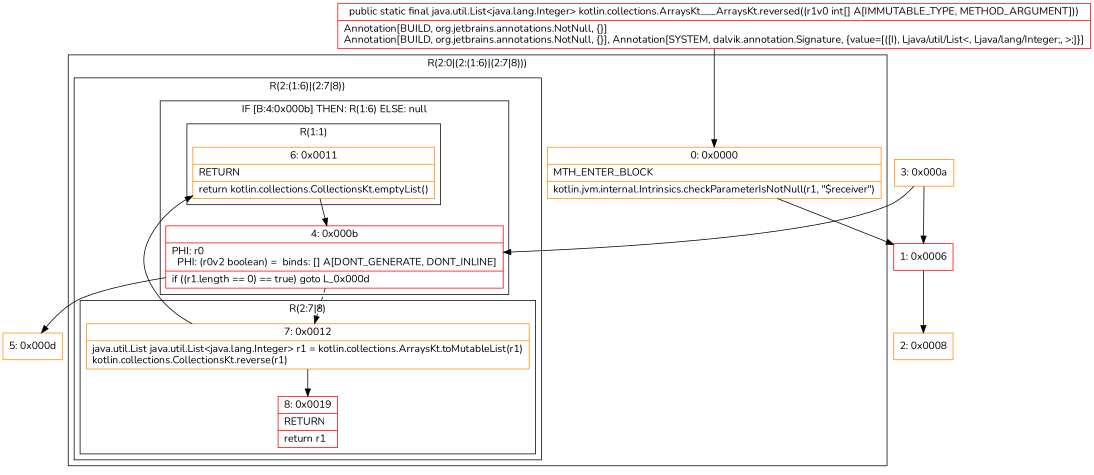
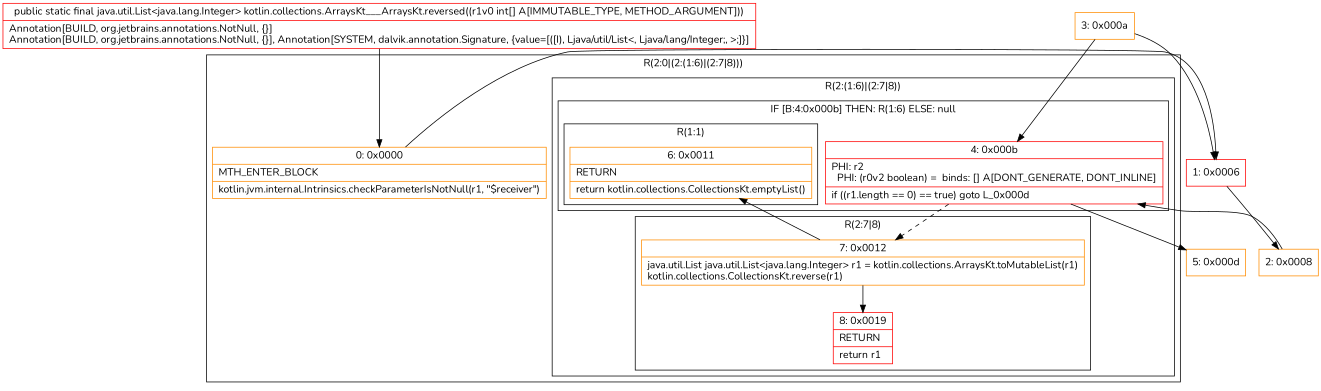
edge "6: 0x0011" -> "4: 0x000b": now "2: 0x0008" -> "4: 0x000b"
node "4: 0x000b": text "PHI: r0" -> "PHI: r2"
